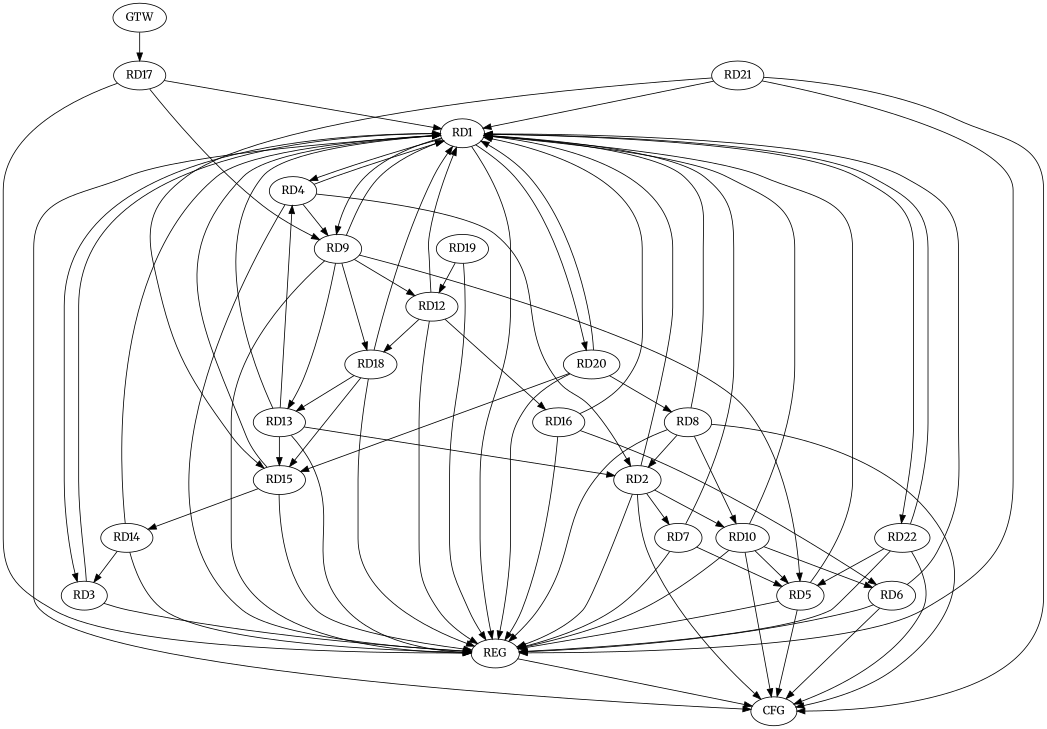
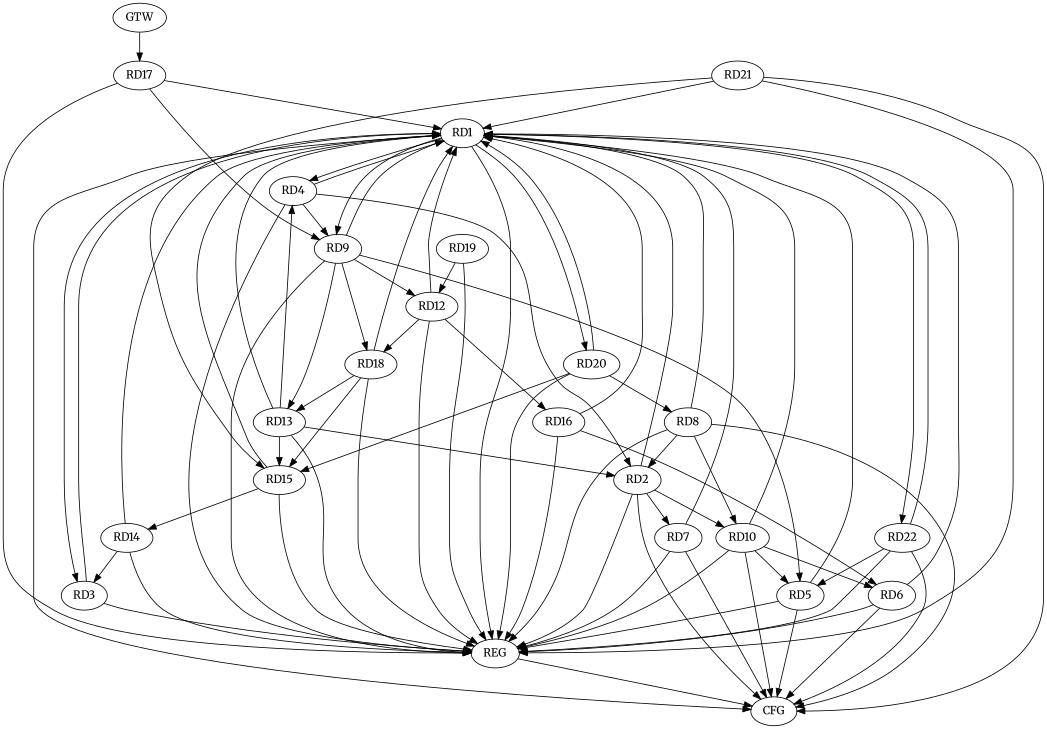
edge "RD7" -> "RD5": now "RD7" -> "CFG"
